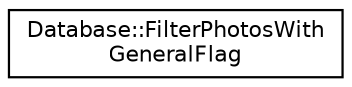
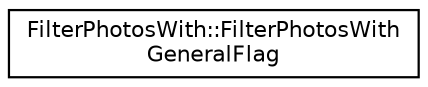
node "Database::FilterPhotosWith GeneralFlag": label "Database::FilterPhotosWith GeneralFlag" -> "FilterPhotosWith::FilterPhotosWith GeneralFlag"
